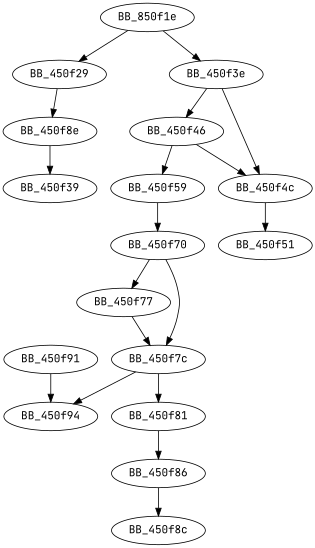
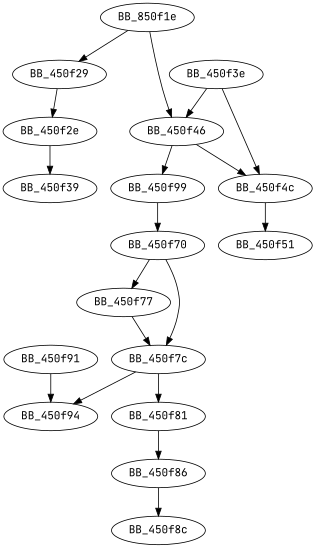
edge "BB_850f1e" -> "BB_450f3e": now "BB_850f1e" -> "BB_450f46"
node "BB_450f8e": label "BB_450f8e" -> "BB_450f2e"
node "BB_450f59": label "BB_450f59" -> "BB_450f99"
